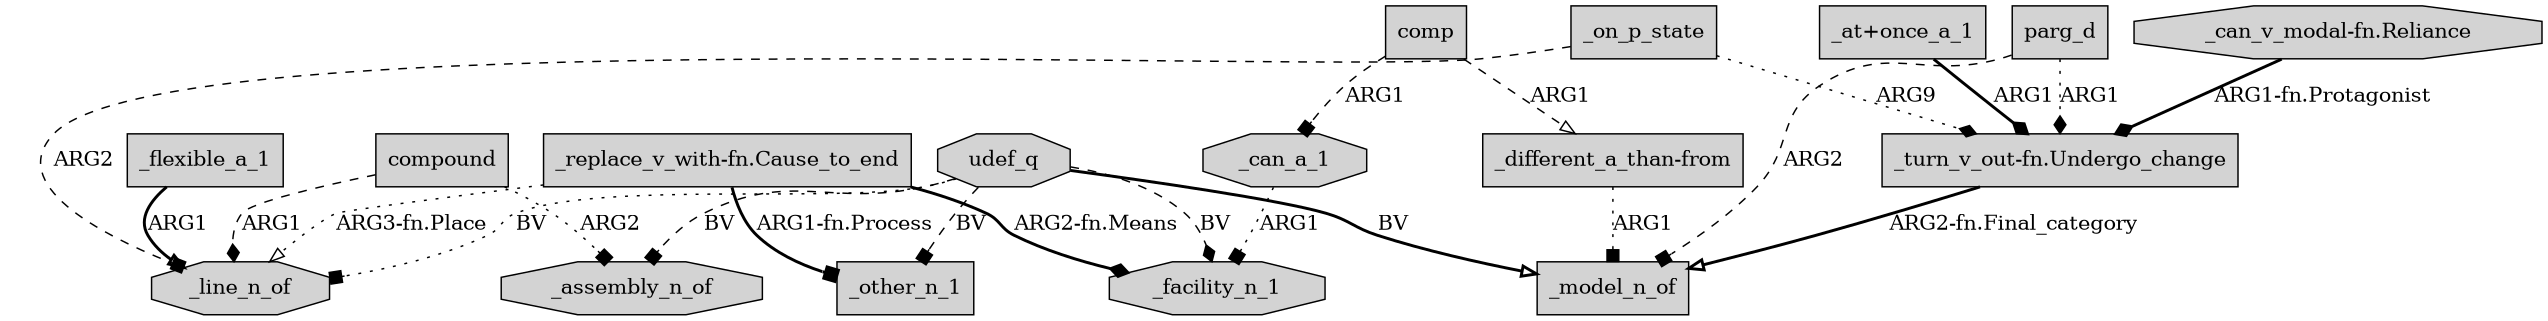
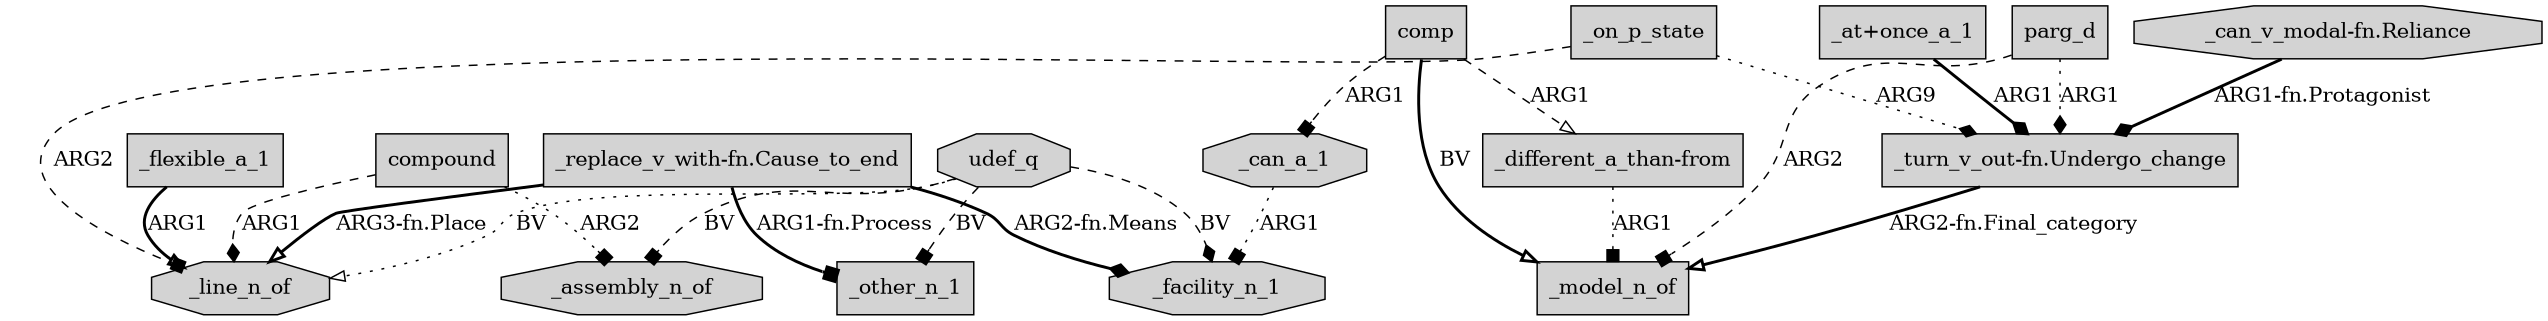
edge "udef_q" -> "_line_n_of": arrowhead box -> onormal
edge "_replace_v_with-fn.Cause_to_end" -> "_line_n_of": style dotted -> bold
edge "udef_q" -> "_model_n_of": now "comp" -> "_model_n_of"
